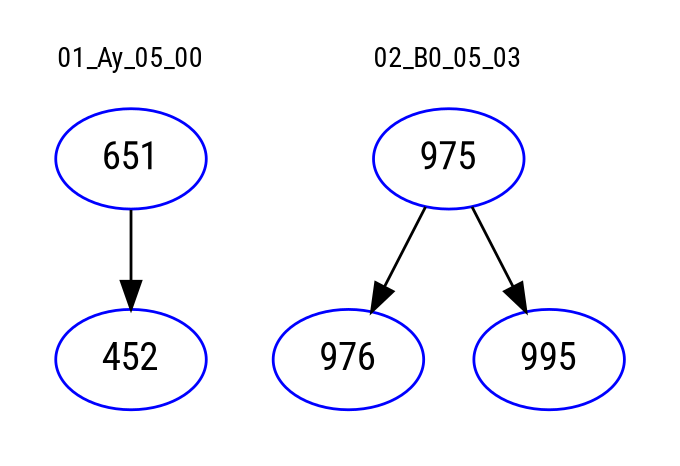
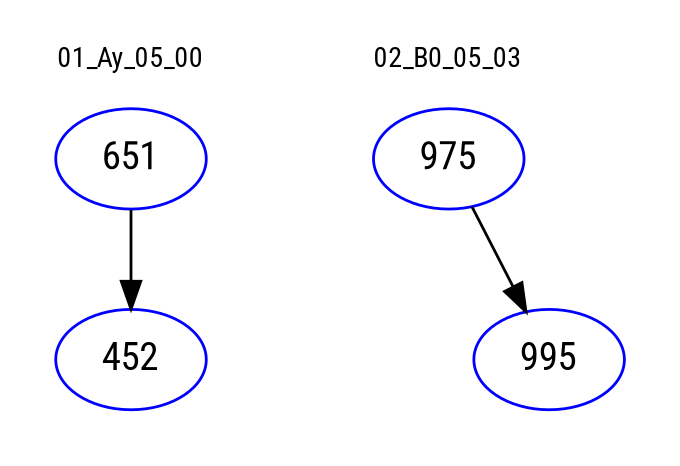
node "976": removed
